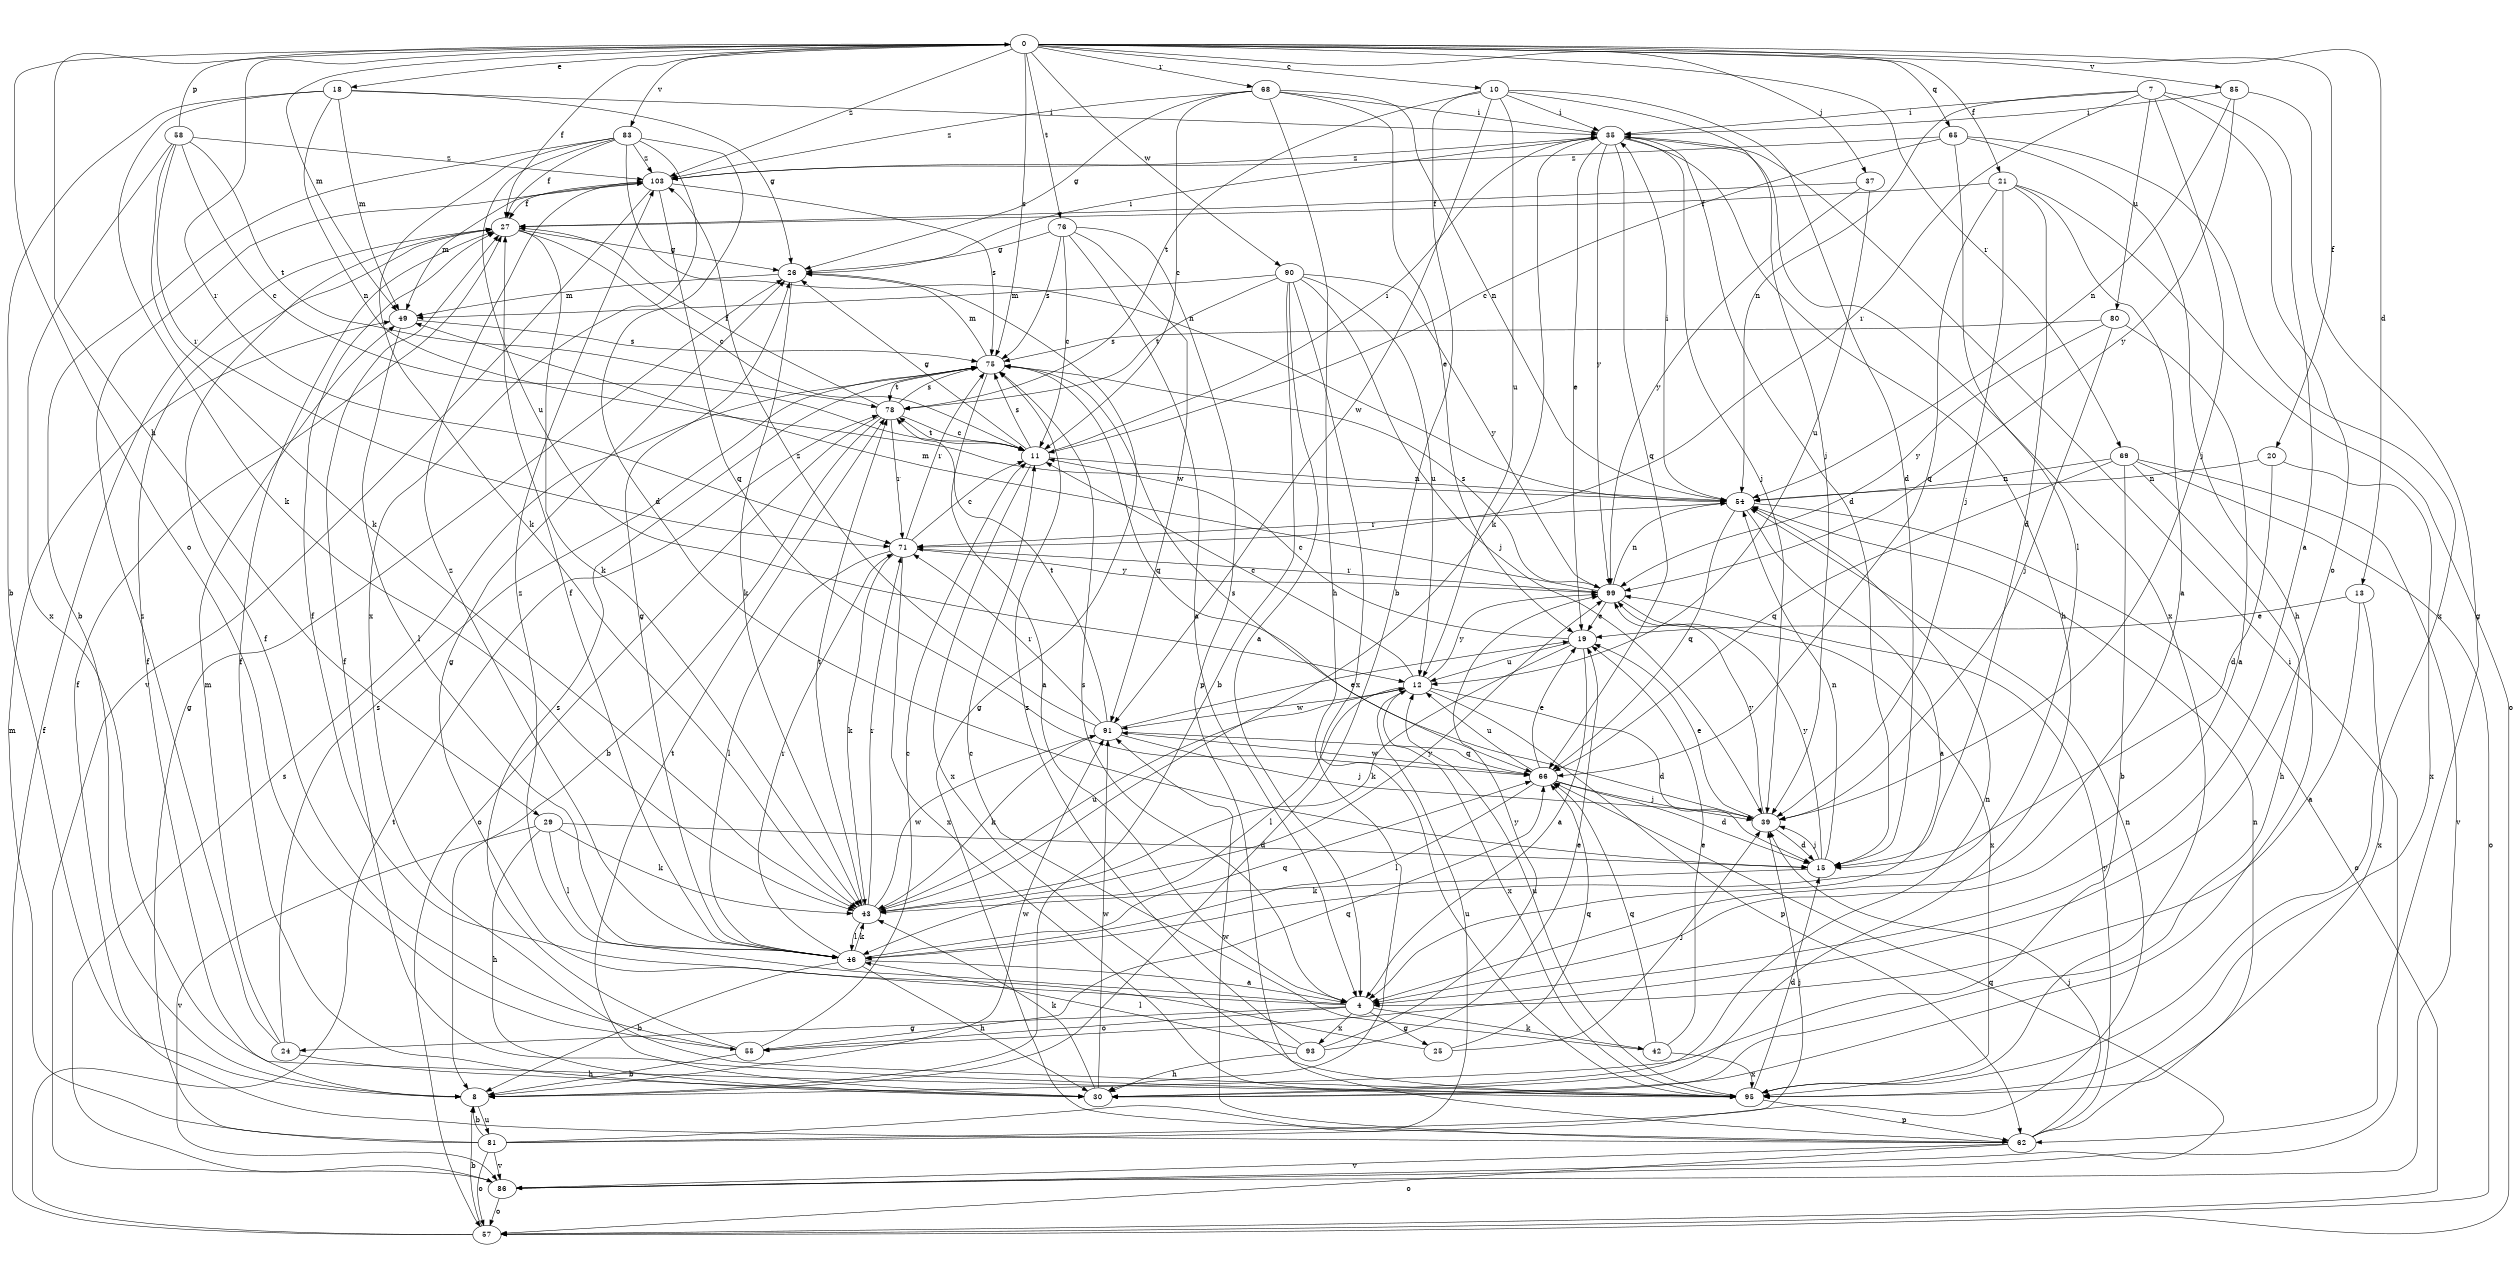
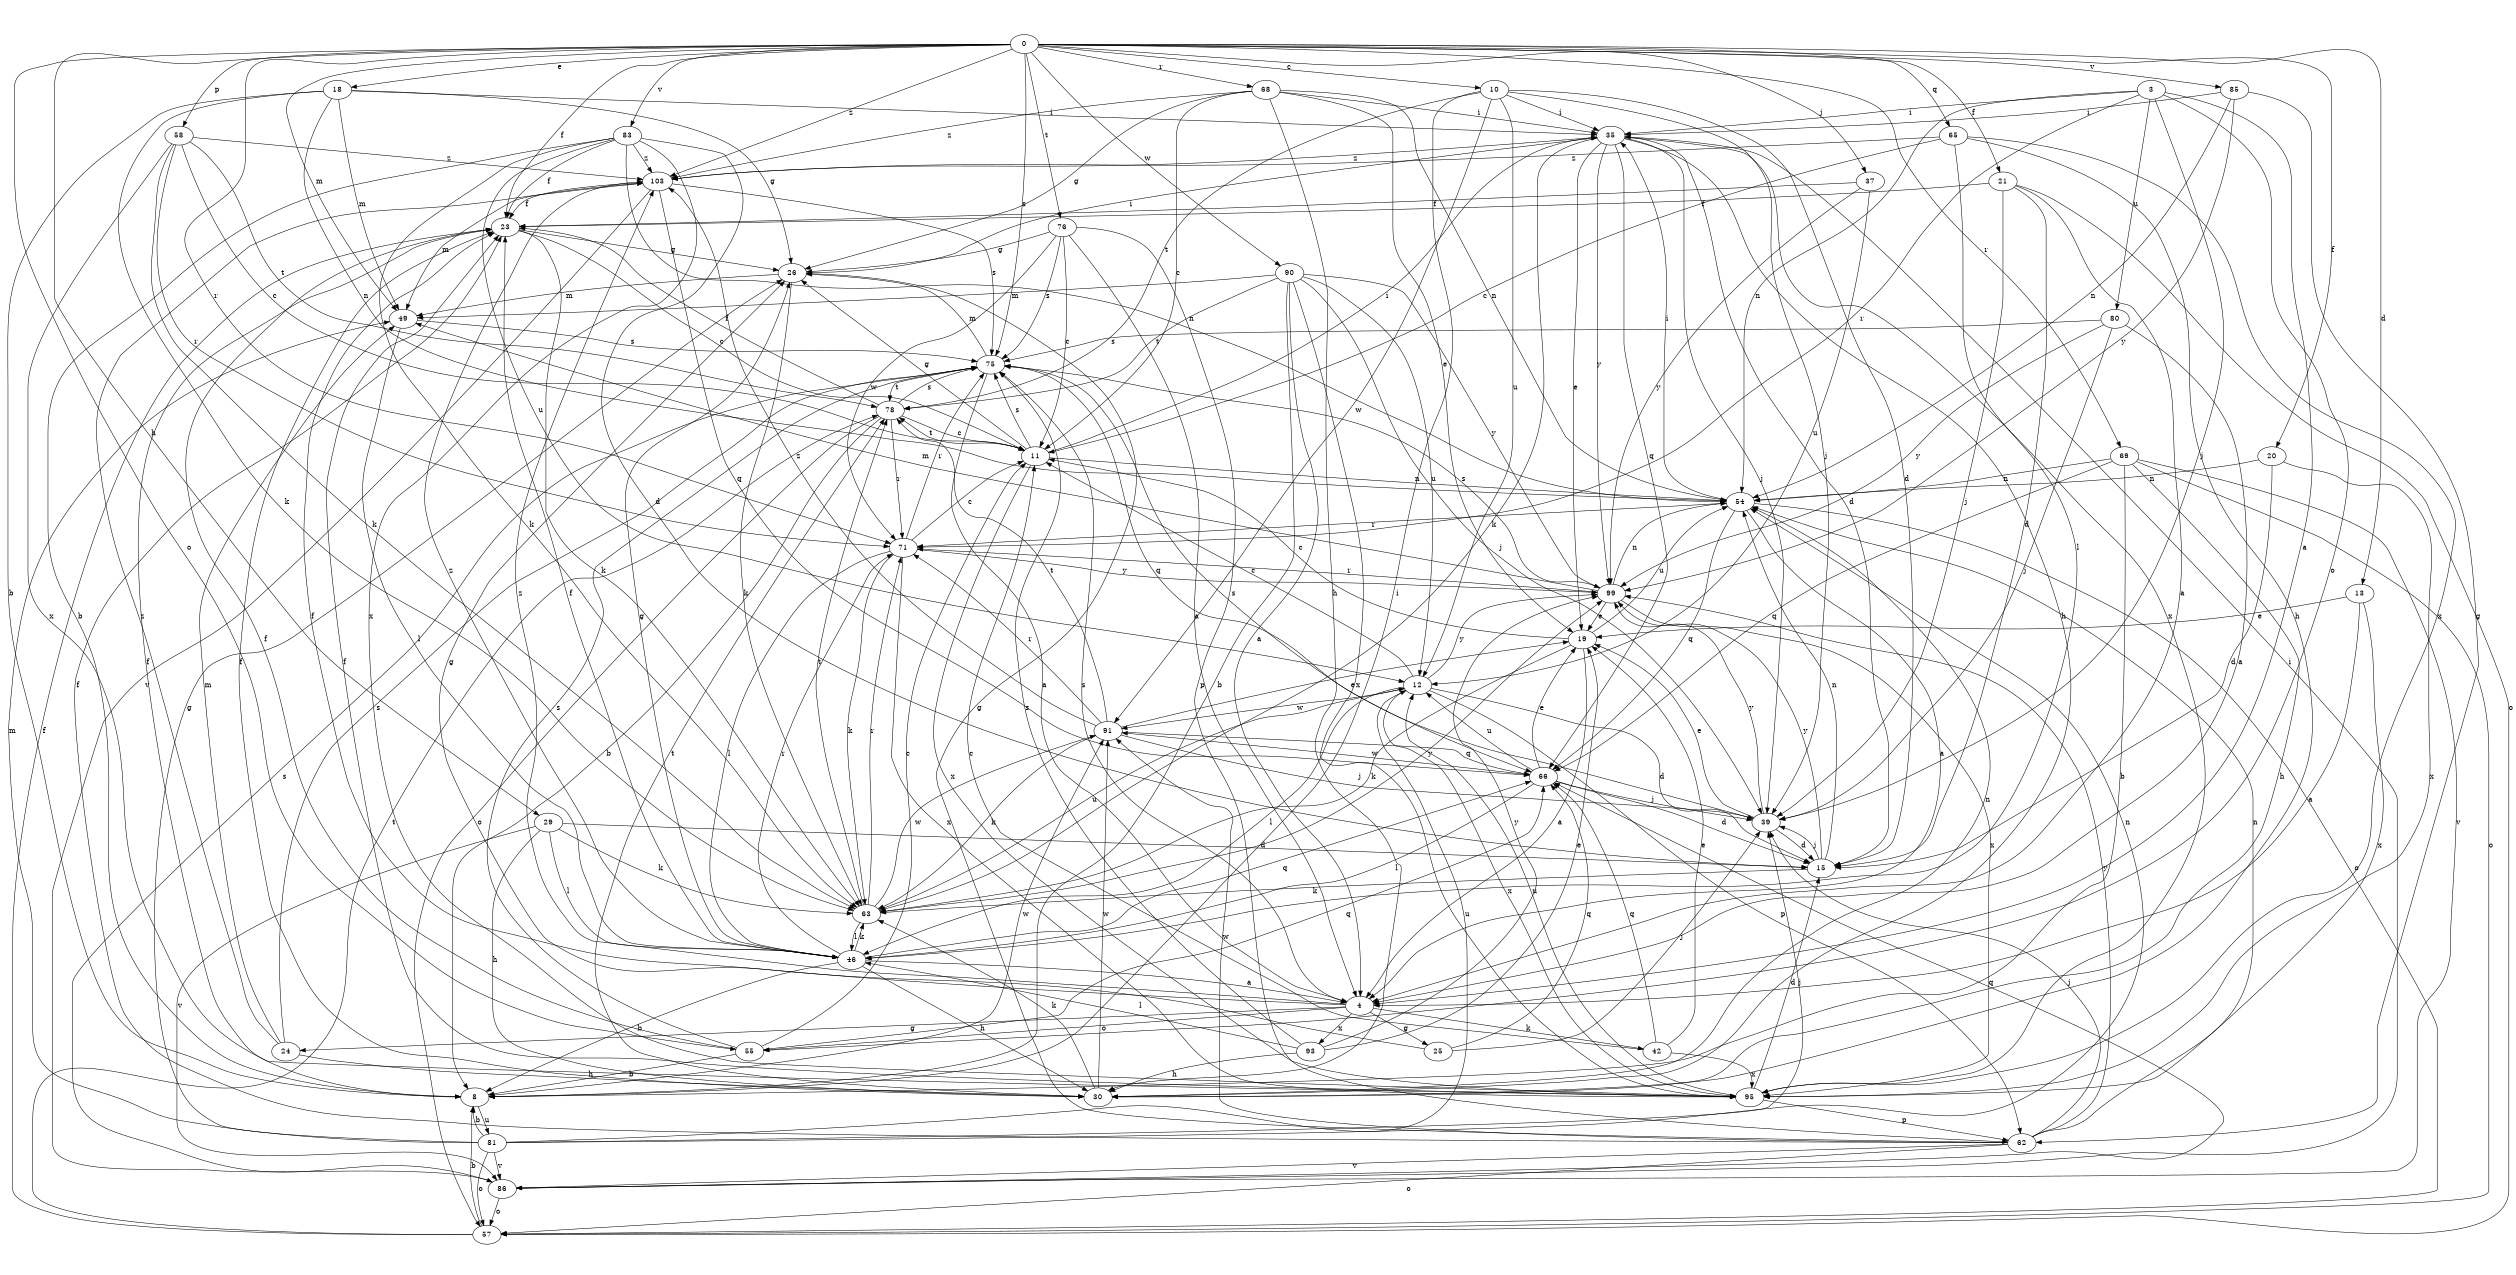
edge "58" -> "0": reversed
node "7": label "7" -> "3"
node "27": label "27" -> "23"
edge "76" -> "91": now "76" -> "71"
edge "21" -> "66": removed, label "q"
edge "10" -> "8": label "b" -> "i"
edge "19" -> "12": now "19" -> "54"
node "43": label "43" -> "63"
